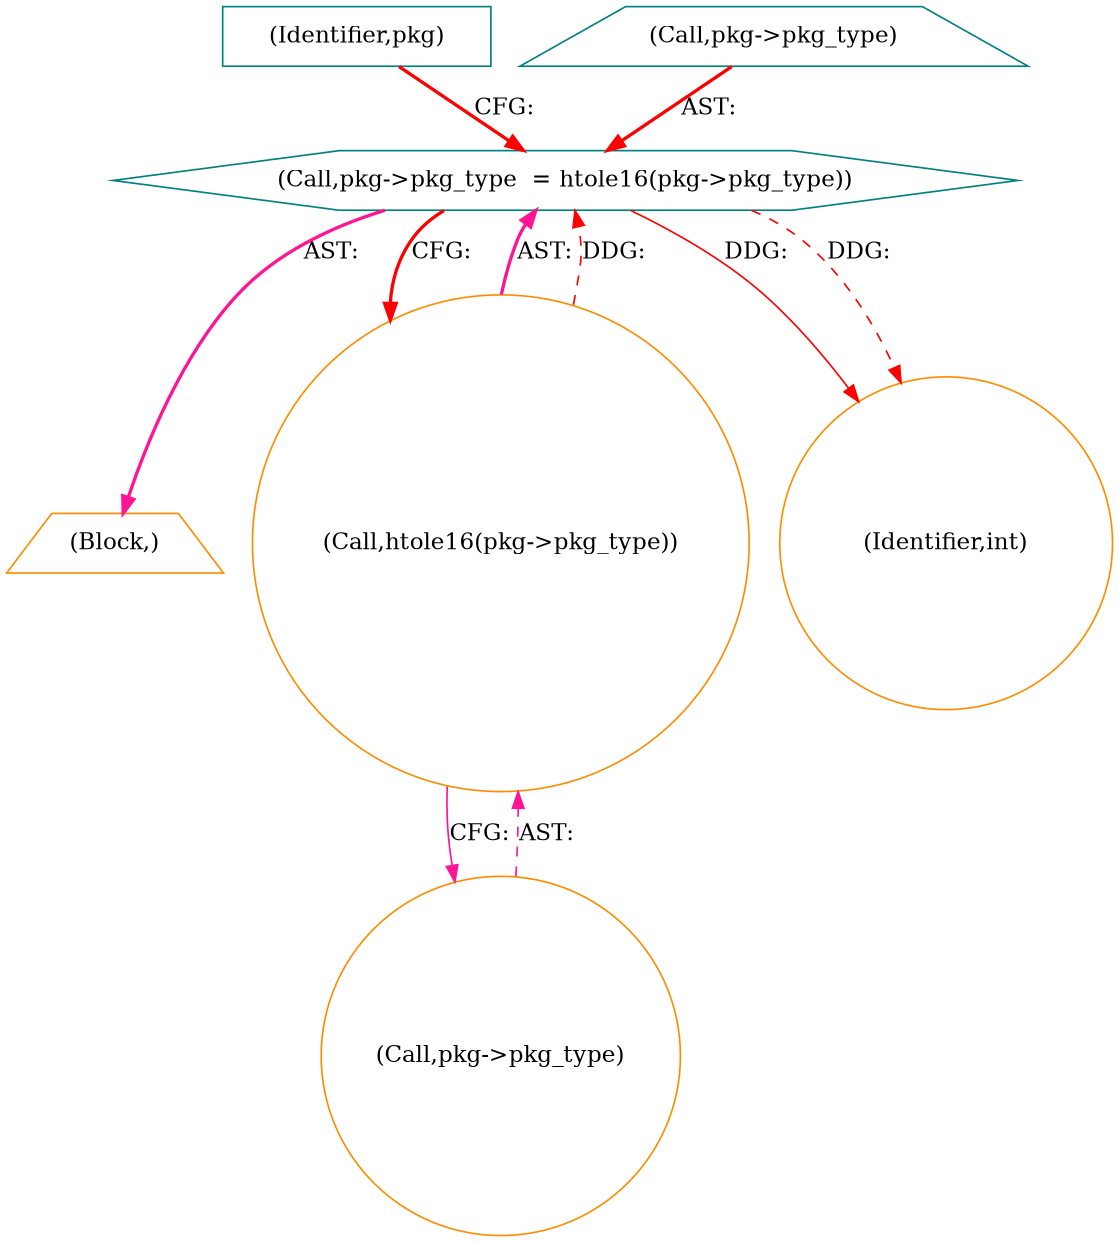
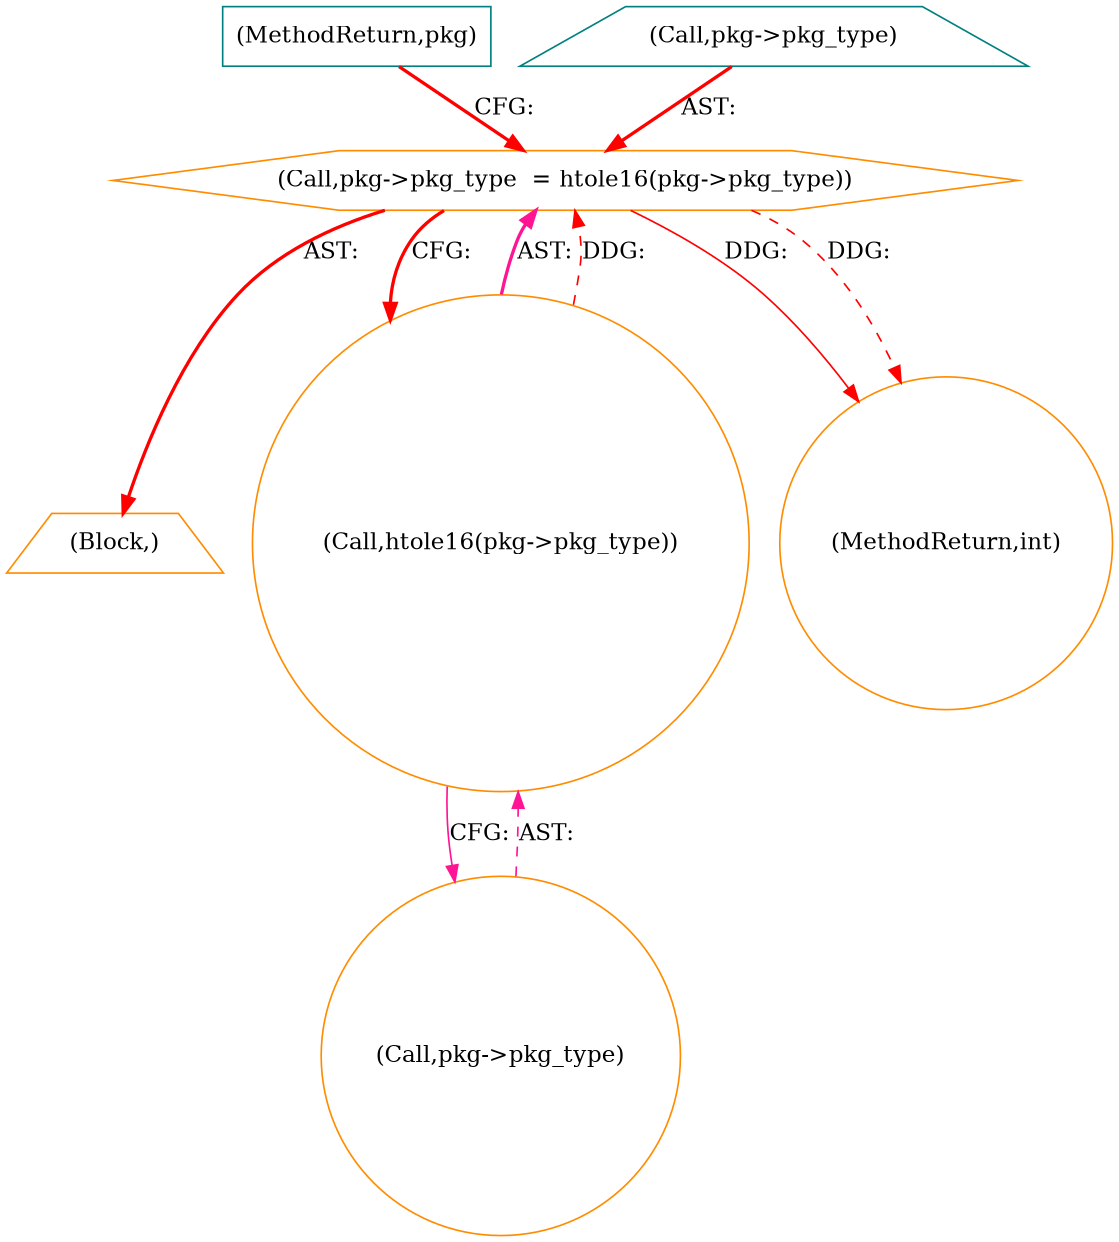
node "(Identifier,pkg)": label "(Identifier,pkg)" -> "(MethodReturn,pkg)"
node "(Call,pkg->pkg_type  = htole16(pkg->pkg_type))": color teal -> darkorange
edge "(Call,pkg->pkg_type  = htole16(pkg->pkg_type))" -> "(Block,)": color deeppink -> red
node "(Identifier,int)": label "(Identifier,int)" -> "(MethodReturn,int)"
